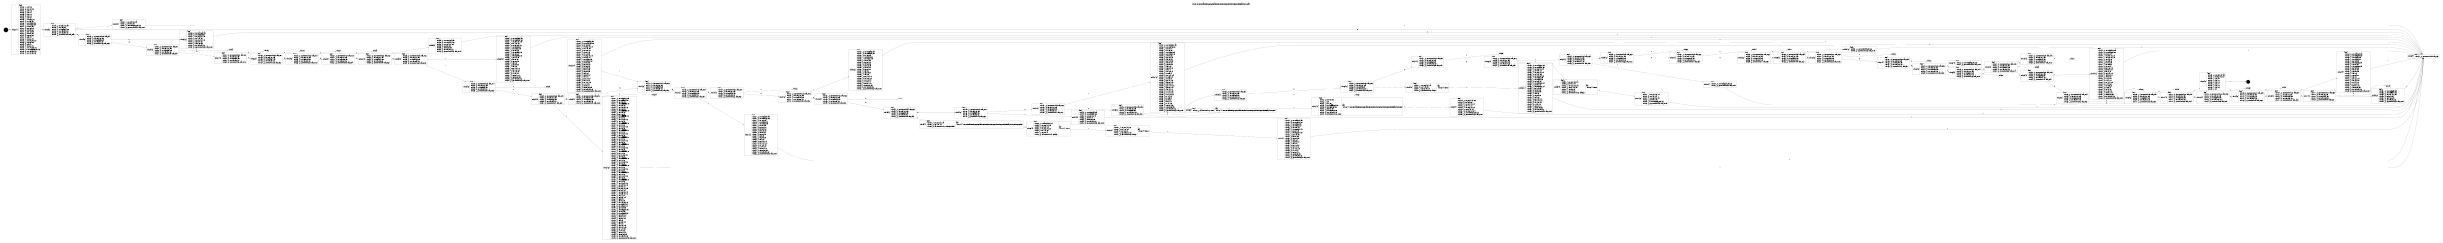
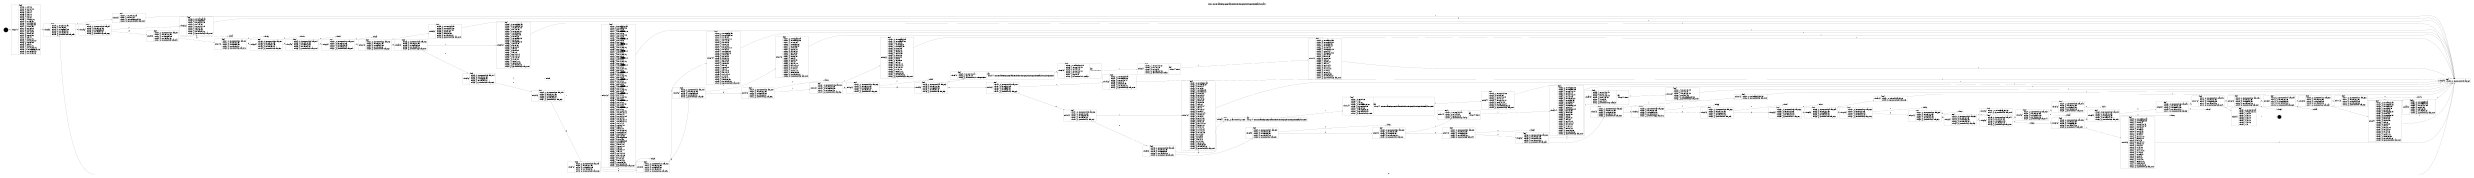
edge "0x401c08 [109]" -> "0x401413 [28]": reversed
